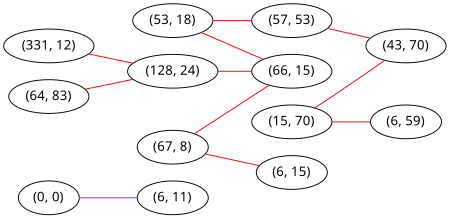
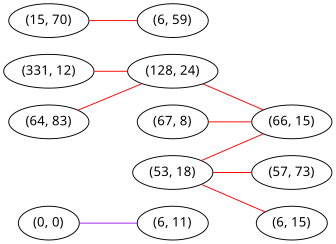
node "(57, 53)": label "(57, 53)" -> "(57, 73)"
node "(43, 70)": removed
edge "(67, 8)" -- "(6, 15)": now "(53, 18)" -- "(6, 15)"
